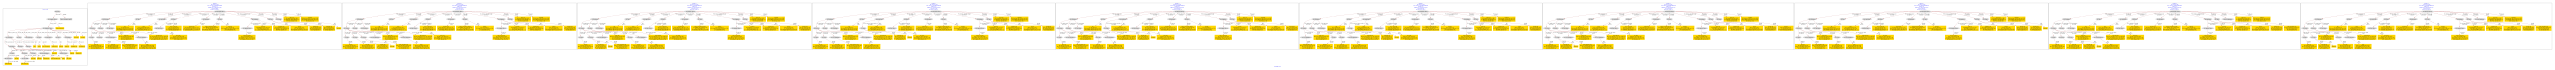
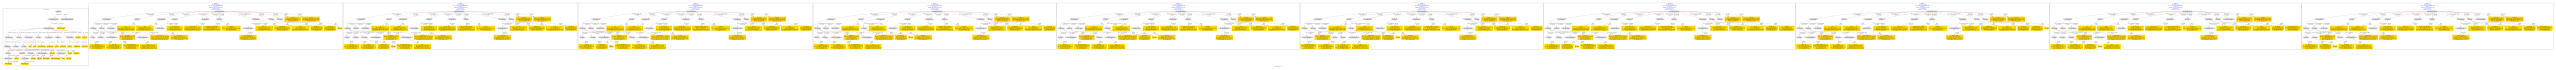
node "Category_URI": added
